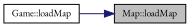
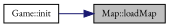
node "Game::loadMap": label "Game::loadMap" -> "Game::init"
